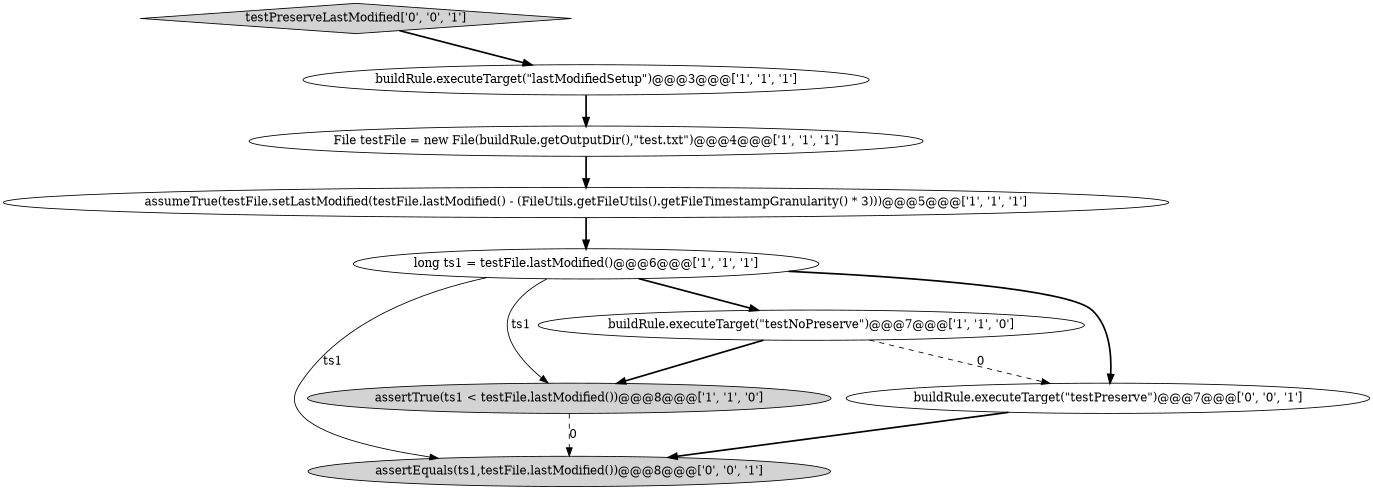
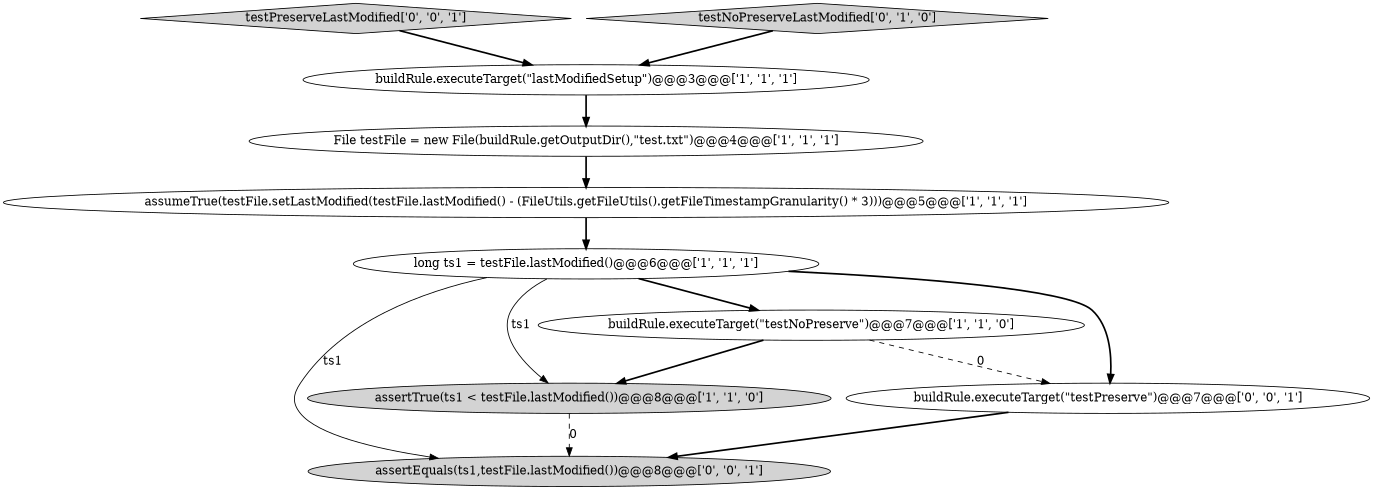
node "testNoPreserveLastModified['0', '1', '0']": added
